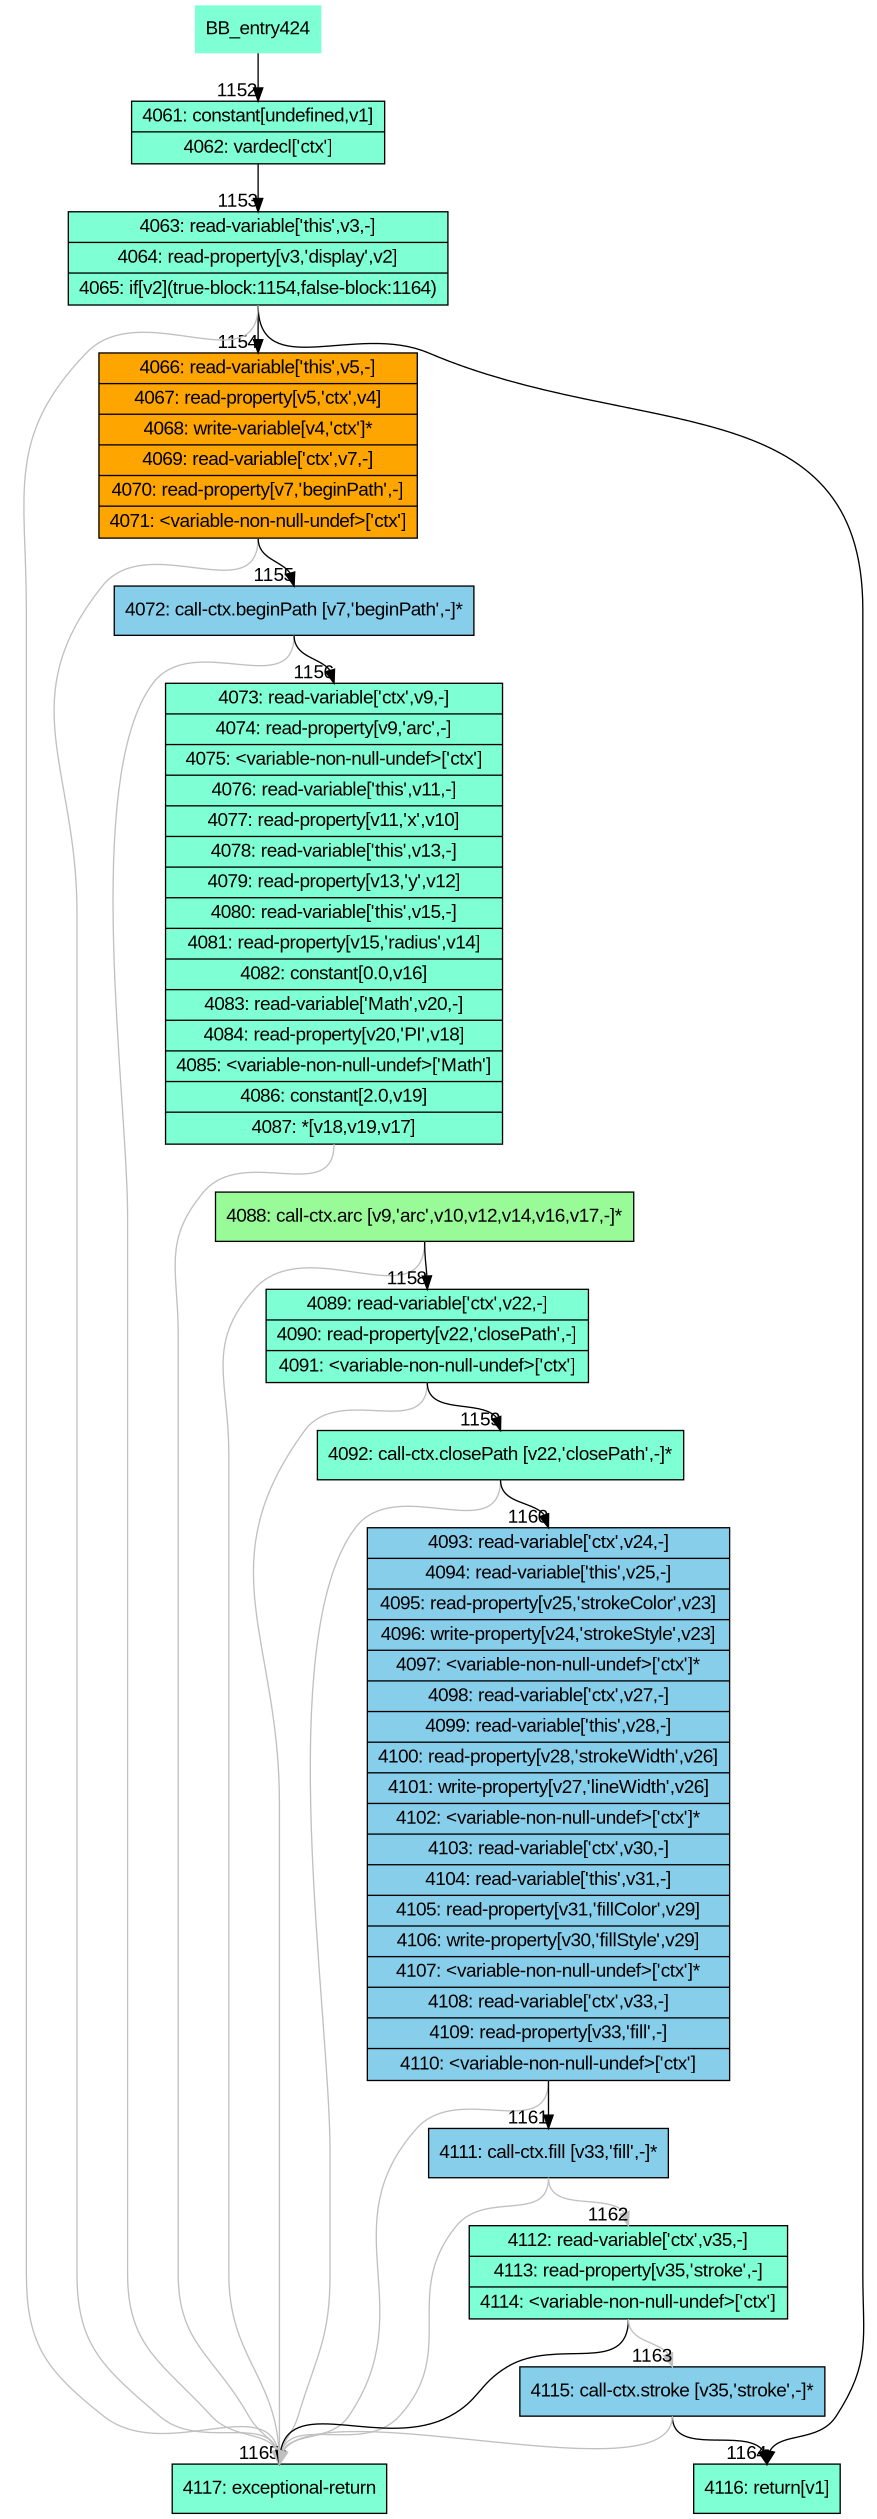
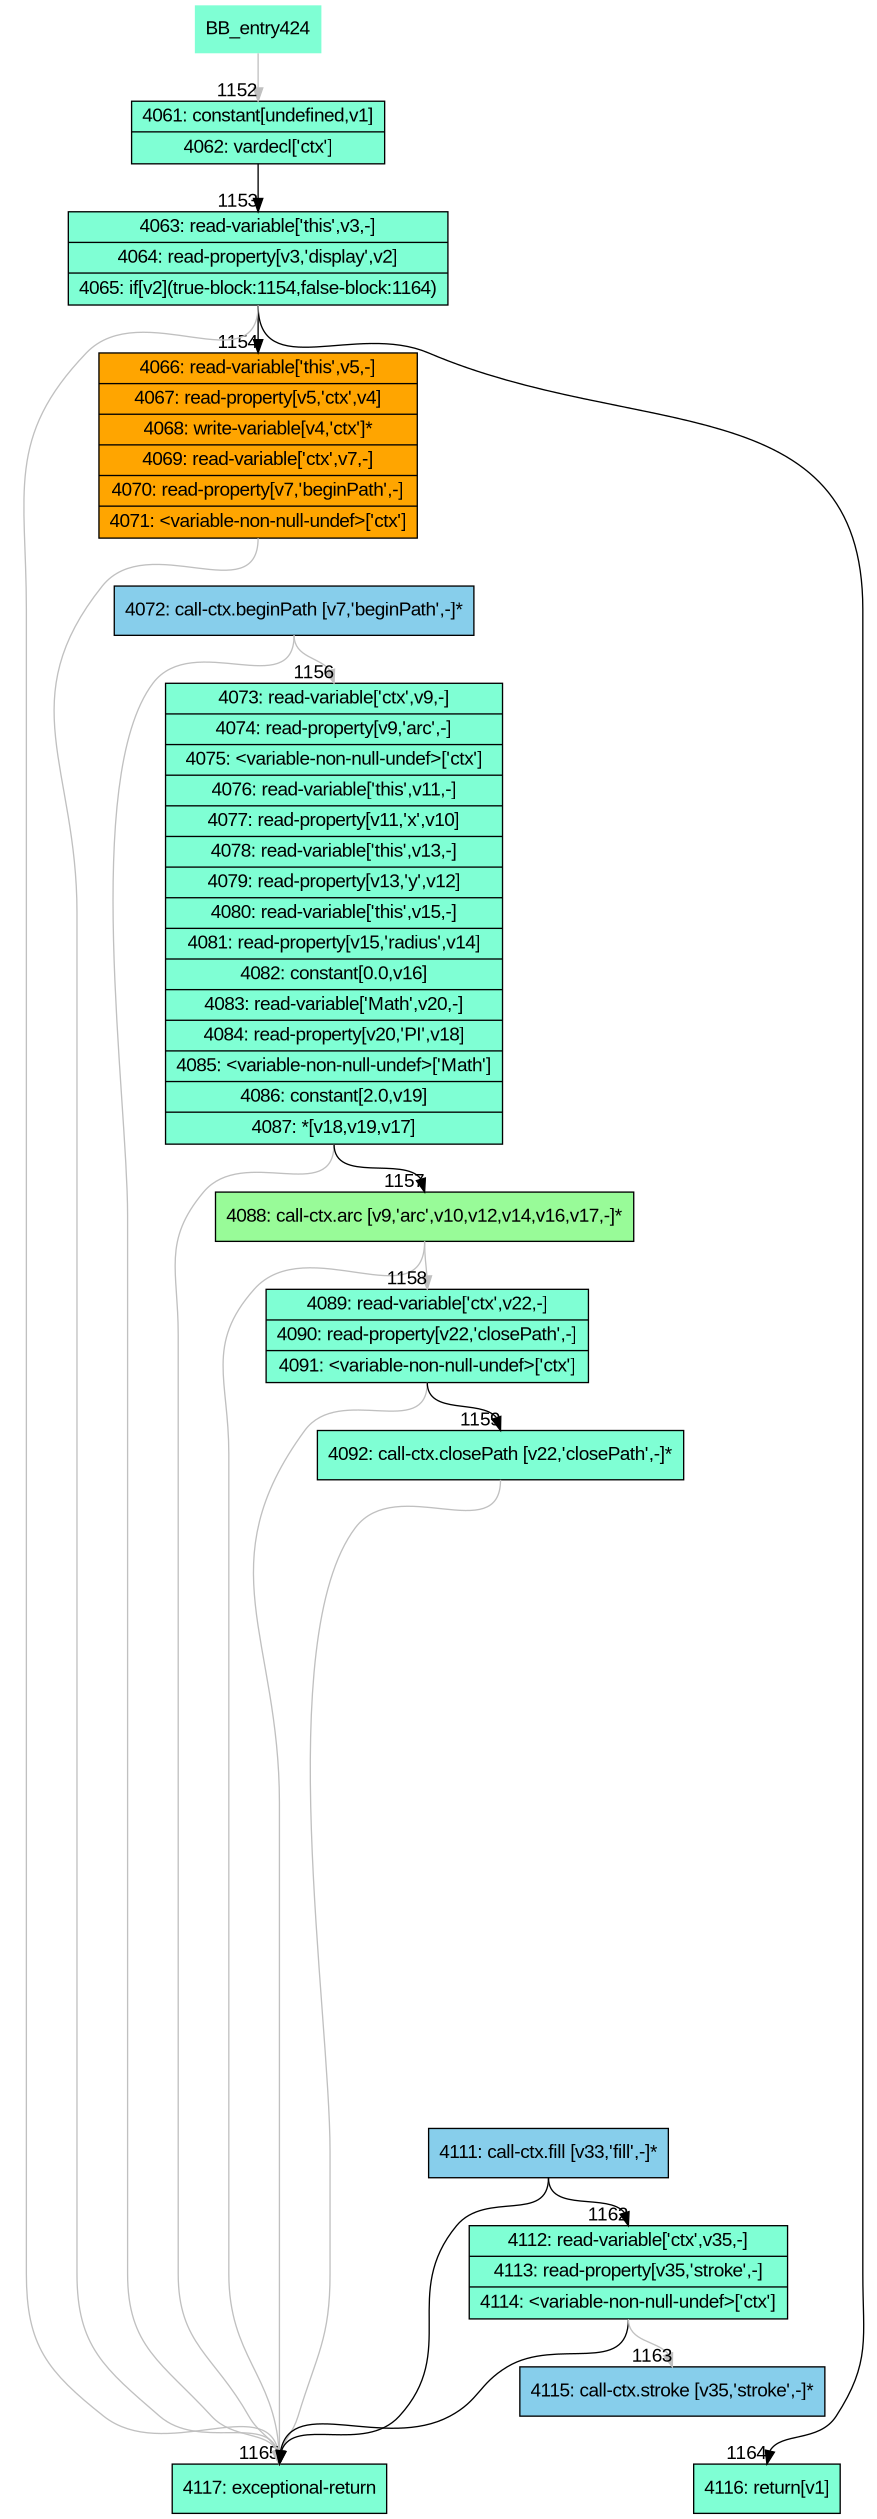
edge "BB_entry424" -> "4061: constant[undefined,v1]": color black -> gray
edge "4066: read-variable['this',v5,-]" -> "4072: call-ctx.beginPath [v7,'beginPath',-]*": removed
edge "4072: call-ctx.beginPath [v7,'beginPath',-]*" -> "4073: read-variable['ctx',v9,-]": color black -> gray
edge "4073: read-variable['ctx',v9,-]" -> "4088: call-ctx.arc [v9,'arc',v10,v12,v14,v16,v17,-]*": added
edge "4088: call-ctx.arc [v9,'arc',v10,v12,v14,v16,v17,-]*" -> "4089: read-variable['ctx',v22,-]": color black -> gray
node "4093: read-variable['ctx',v24,-]": removed
edge "4111: call-ctx.fill [v33,'fill',-]*" -> "4112: read-variable['ctx',v35,-]": color gray -> black
edge "4111: call-ctx.fill [v33,'fill',-]*" -> "4117: exceptional-return": color gray -> black
edge "4115: call-ctx.stroke [v35,'stroke',-]*" -> "4116: return[v1]": removed
edge "4115: call-ctx.stroke [v35,'stroke',-]*" -> "4117: exceptional-return": removed
